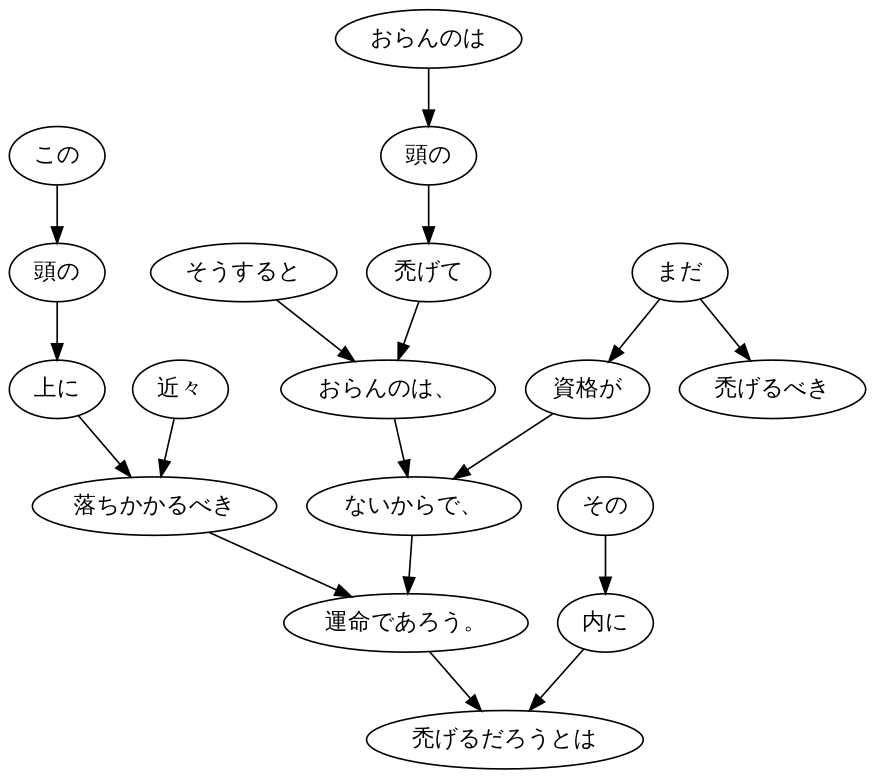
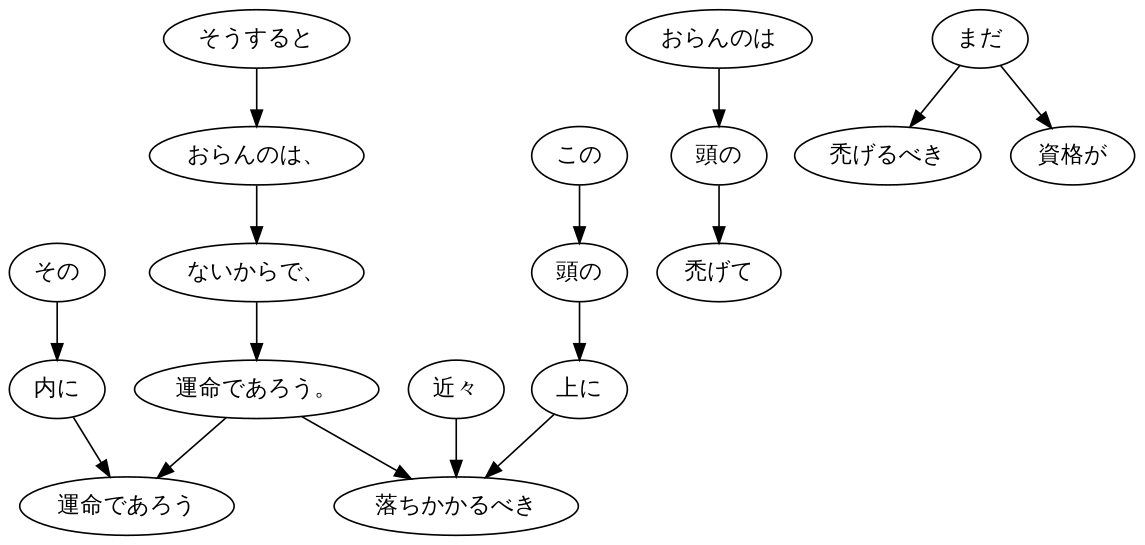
edge "禿げて" -> "おらんのは、": removed
edge "資格が" -> "ないからで、": removed
edge "落ちかかるべき" -> "運命であろう。": reversed
node "禿げるだろうとは": label "禿げるだろうとは" -> "運命であろう"
